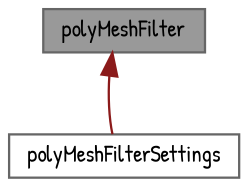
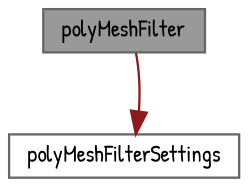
edge "polyMeshFilterSettings" -> "polyMeshFilter": reversed
